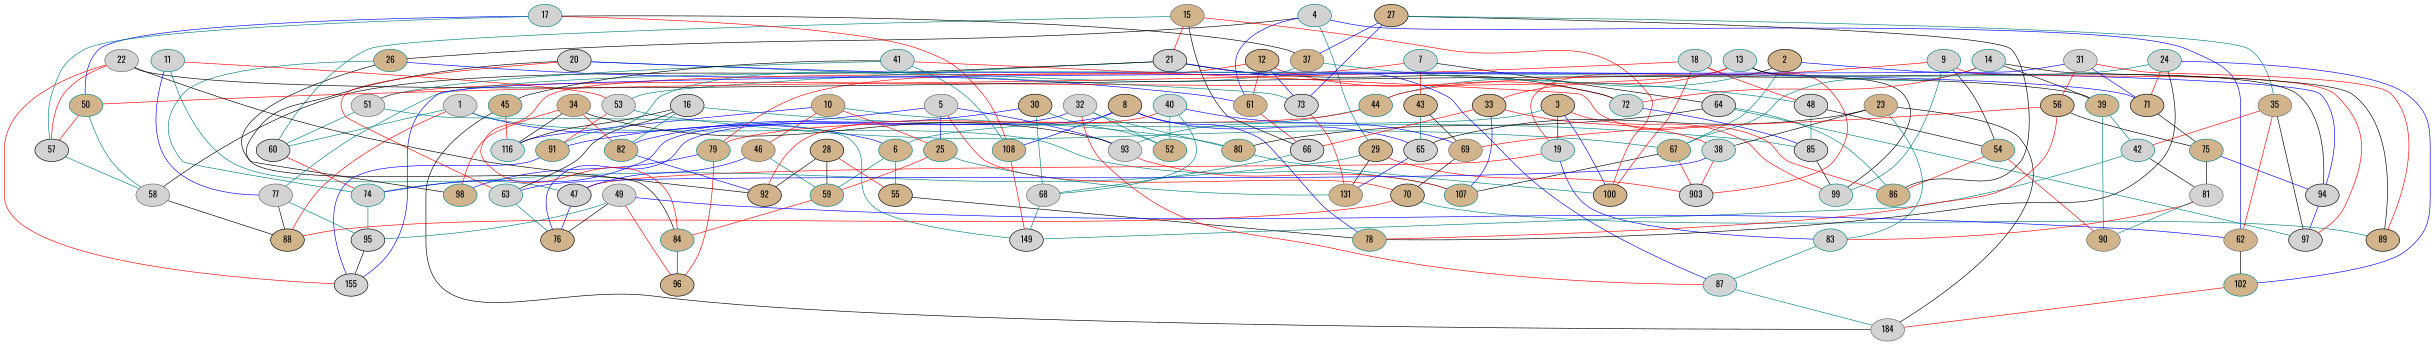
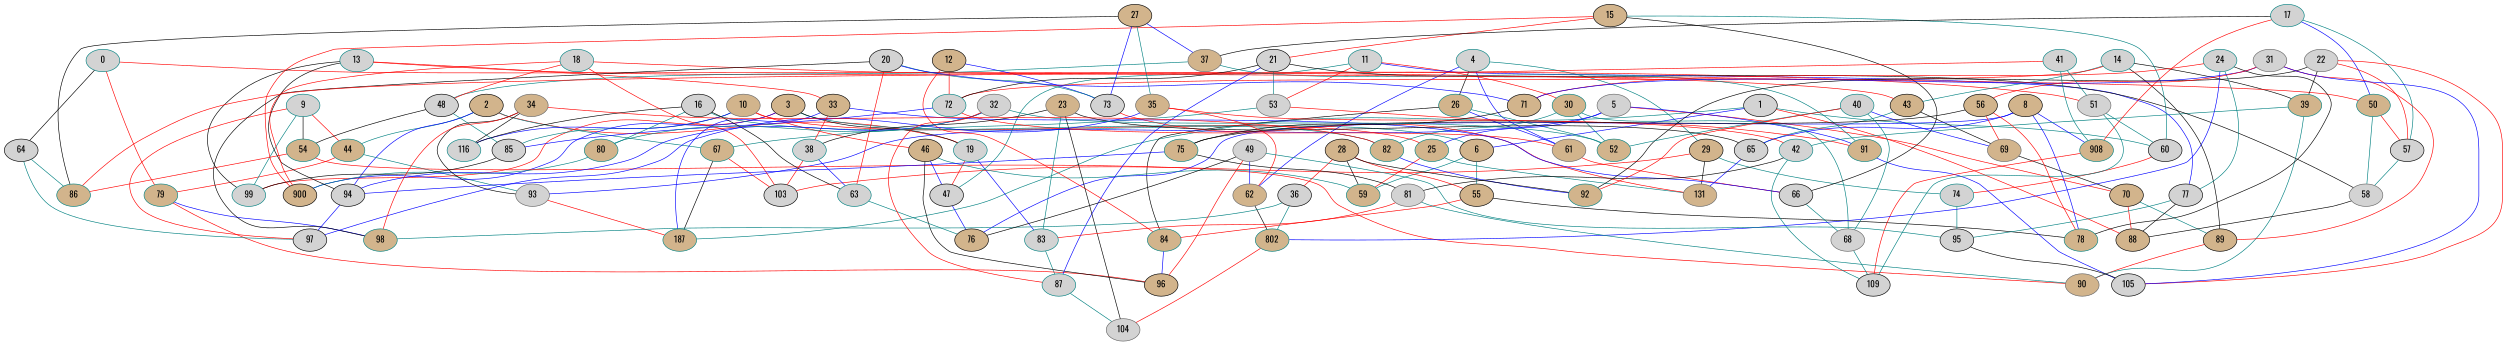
node "15": color gray40 -> black
node "7": label "7" -> "0"
edge "12" -- "61": now "72" -- "61"
edge "11" -- "30": added
edge "14" -- "67": now "14" -- "43"
node "1": color gray40 -> black
node "45": removed
node "30": color black -> teal
edge "26" -- "74": now "26" -- "52"
edge "30" -- "82": color blue -> teal
edge "64" -- "80": removed
edge "33" -- "66": color red -> blue
edge "32" -- "74": now "32" -- "94"
node "46": color gray40 -> black
node "6": color teal -> black
node "108": label "108" -> "908"
edge "35" -- "97": color black -> blue
node "77": color gray40 -> black
node "92": color black -> teal
node "36": added
node "107": label "107" -> "187"
node "100": label "100" -> "900"
node "903": label "903" -> "103"
edge "59" -- "84": now "55" -- "84"
node "149": label "149" -> "109"
edge "89" -- "90": added
edge "46" -- "96": added
node "155": label "155" -> "105"
node "102": label "102" -> "802"
node "184": label "184" -> "104"
